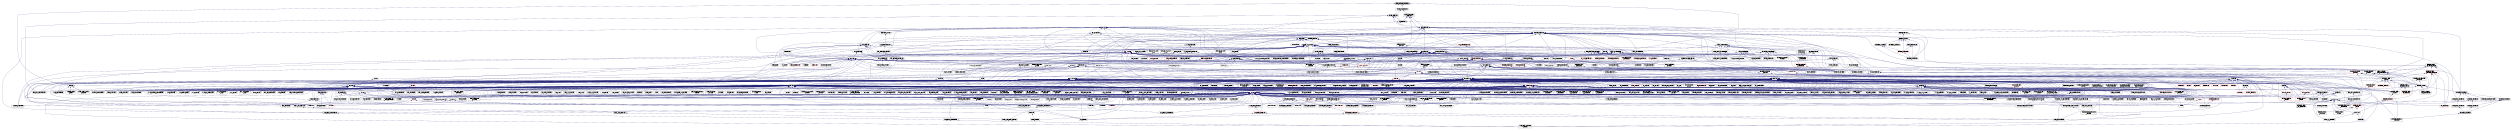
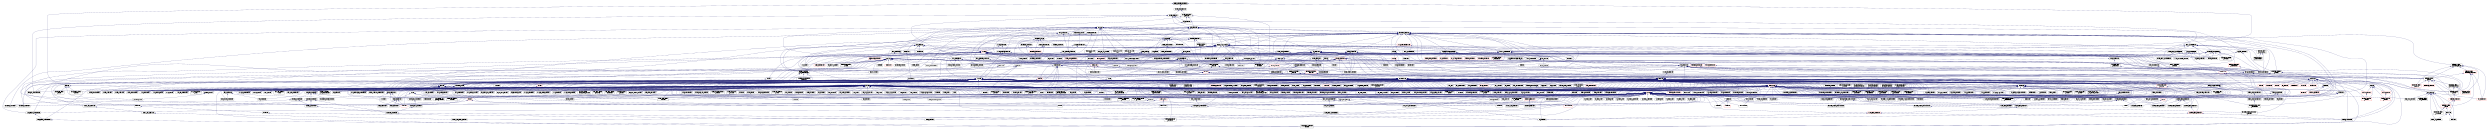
node "runtime_impl.cpp": removed
node "promise_allocator.cpp": removed
node "partitioned_vector _view.cpp": removed
